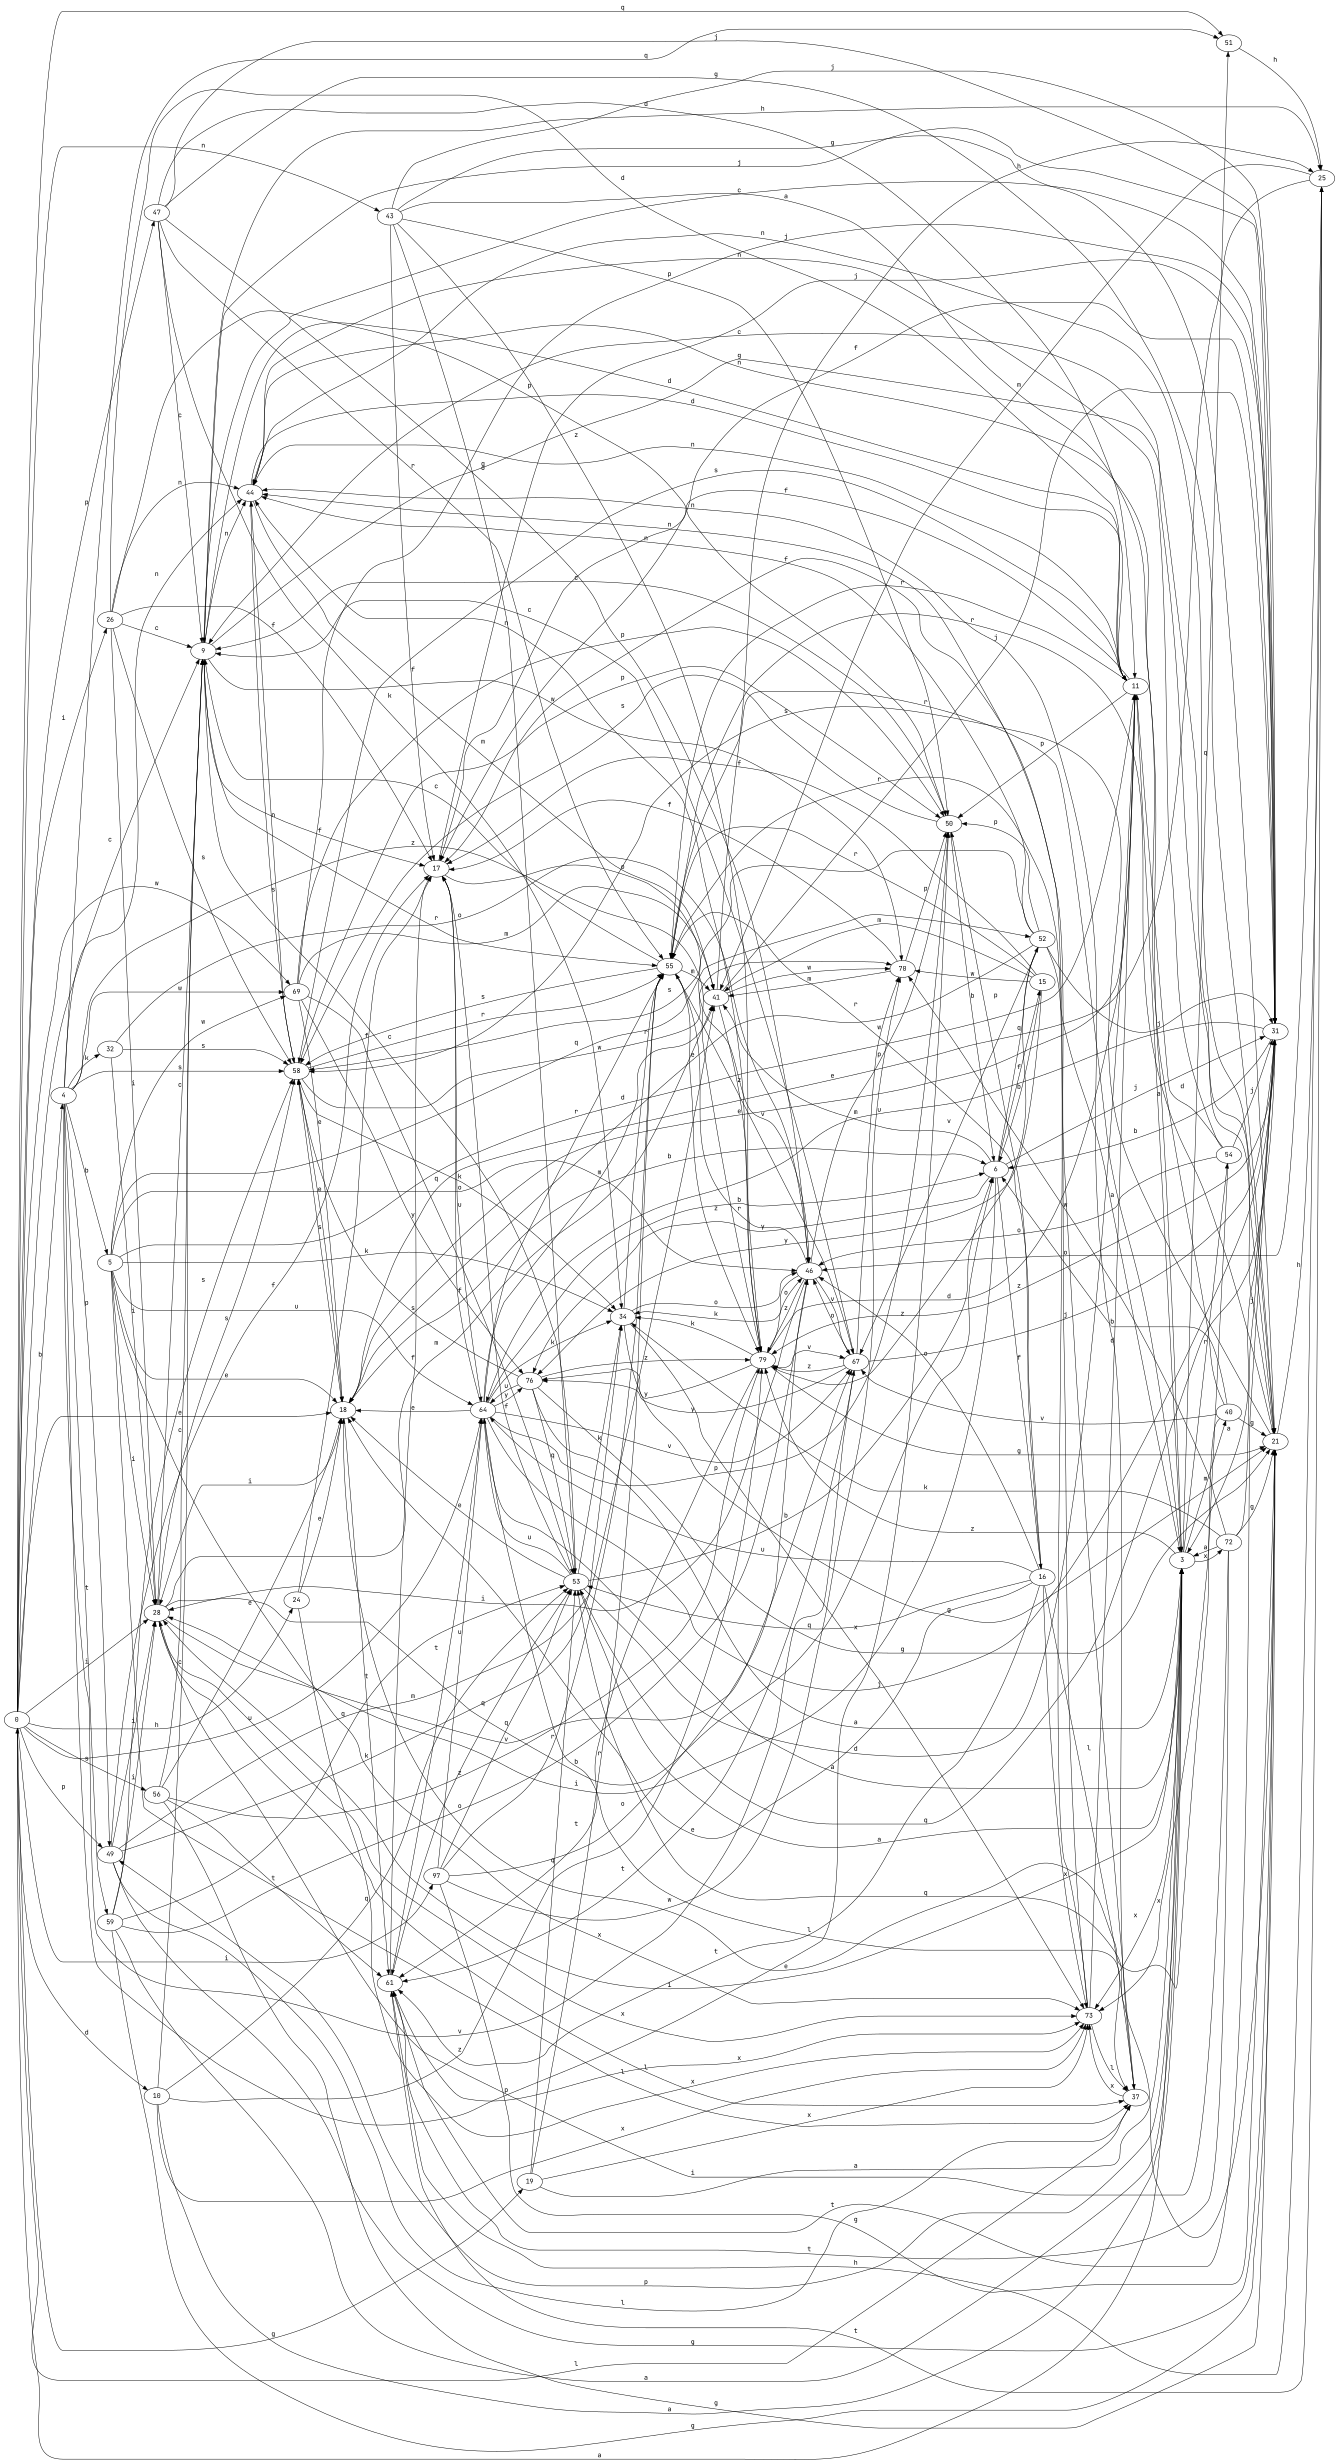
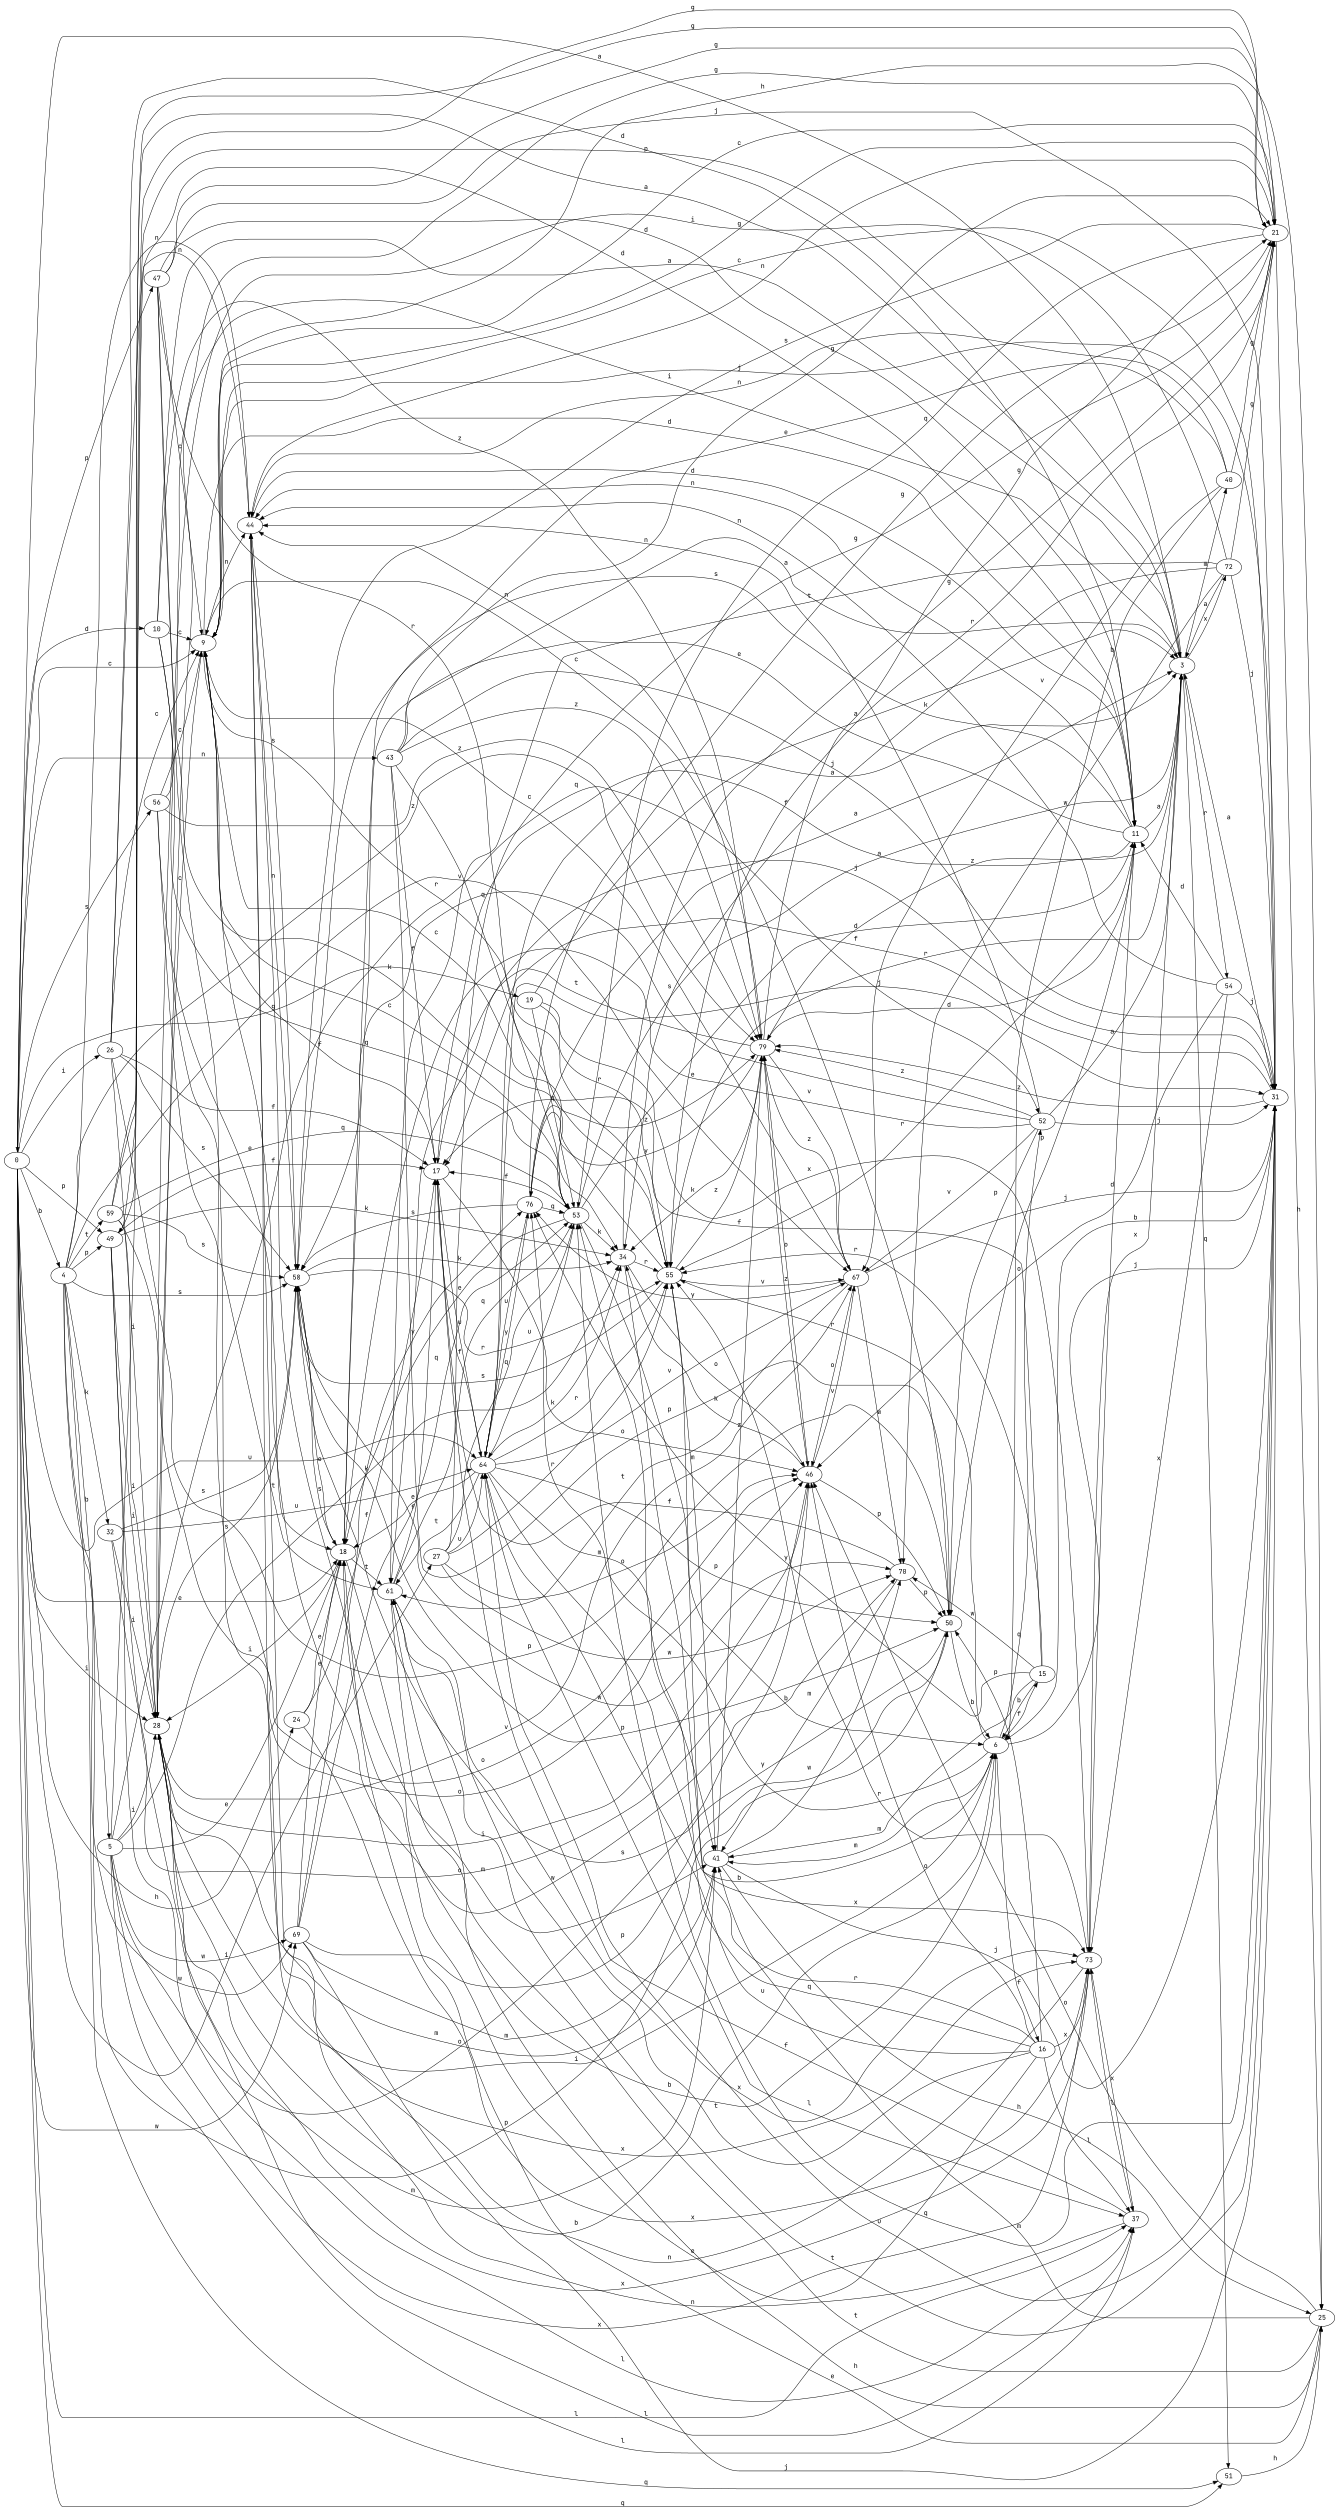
edge "18" -> "11": reversed
edge "46" -> "55": now "6" -> "55"
edge "5" -> "64": now "32" -> "64"
node "97": label "97" -> "27"
